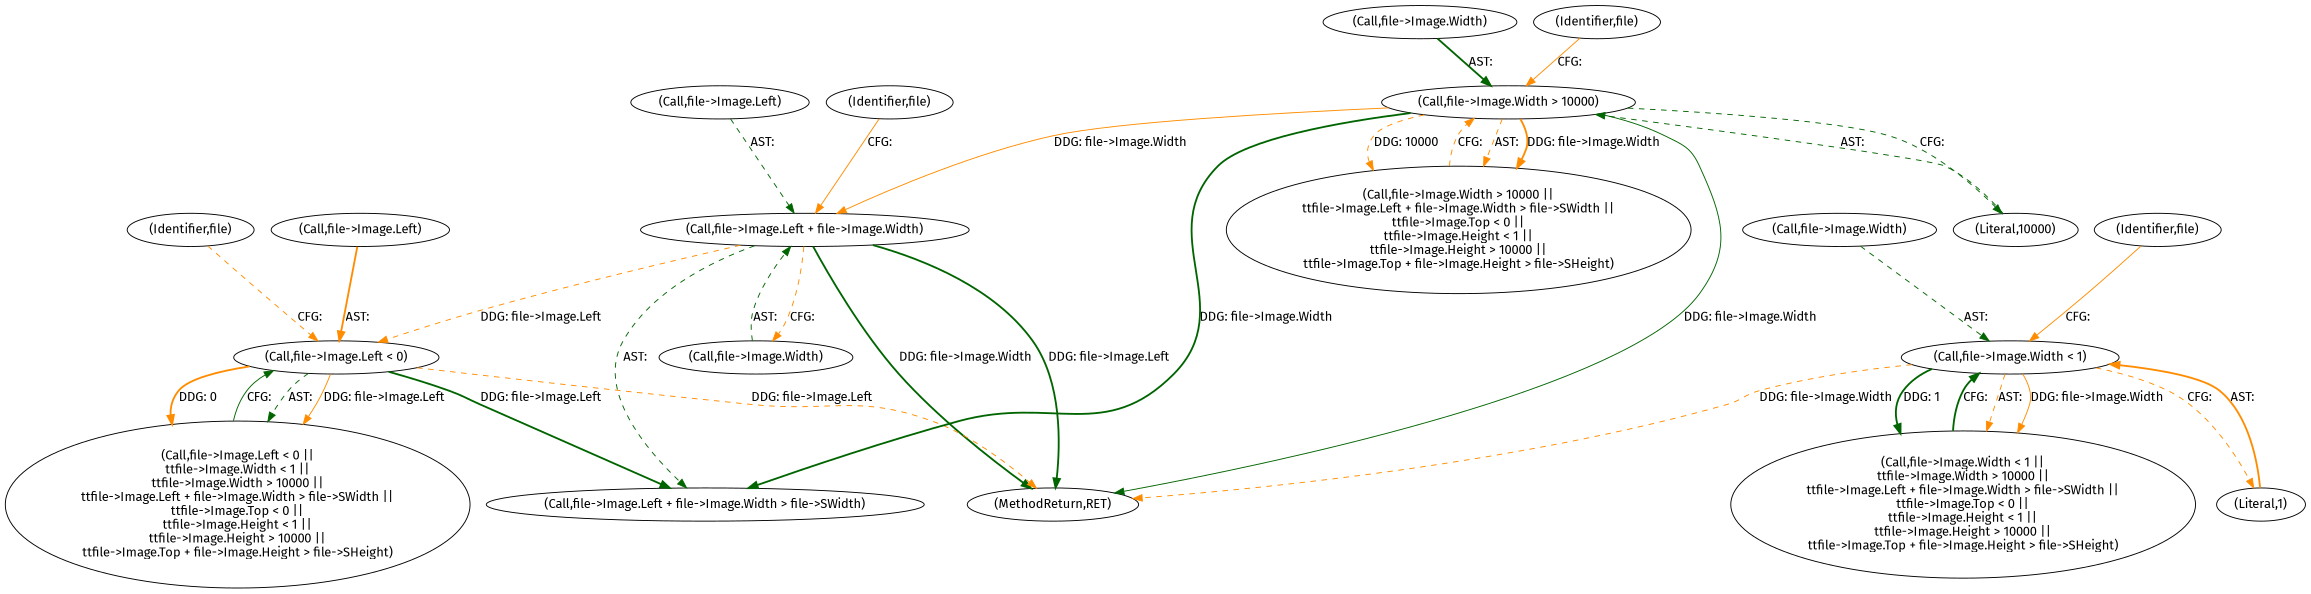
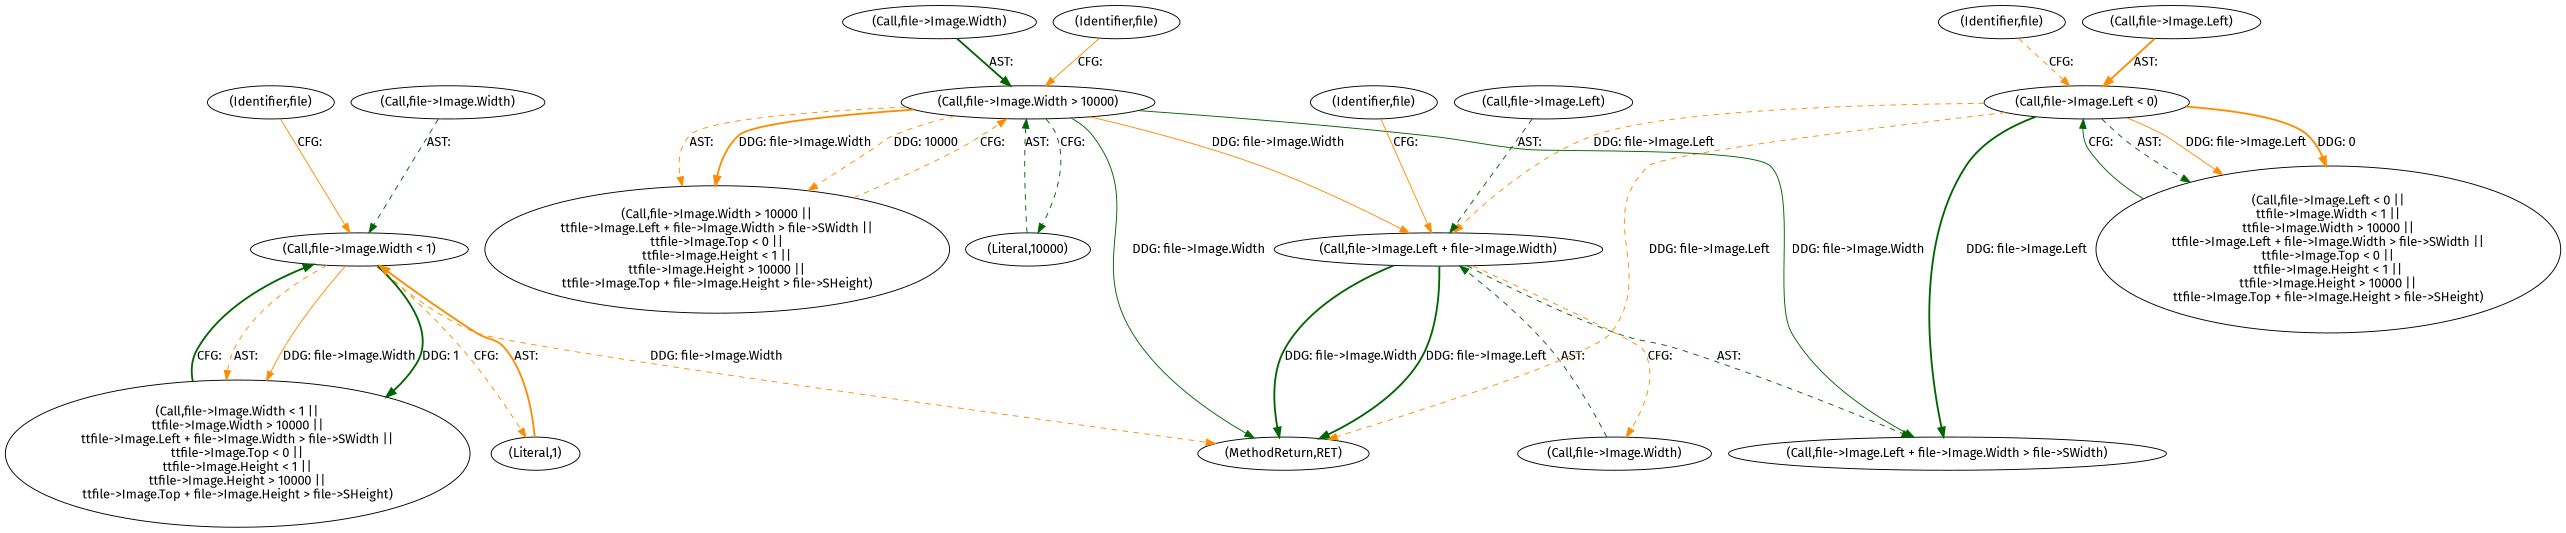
edge "(Call,file->Image.Left + file->Image.Width)" -> "(Call,file->Image.Left < 0)": reversed
edge "(Call,file->Image.Width > 10000)" -> "(Call,file->Image.Left + file->Image.Width > file->SWidth)": style bold -> solid
